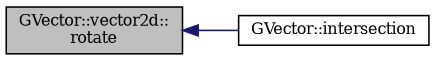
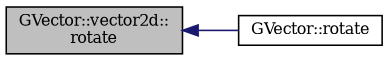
node "GVector::intersection": label "GVector::intersection" -> "GVector::rotate"
